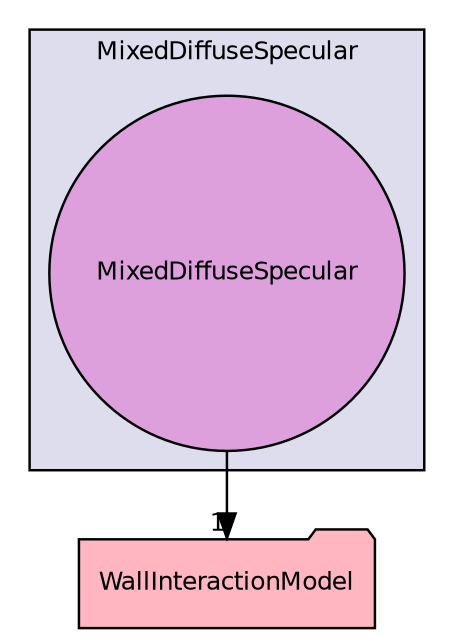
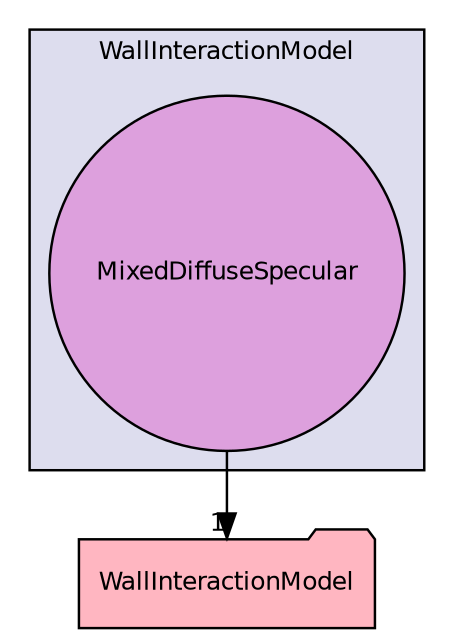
cluster "MixedDiffuseSpecular": label "MixedDiffuseSpecular" -> "WallInteractionModel"
